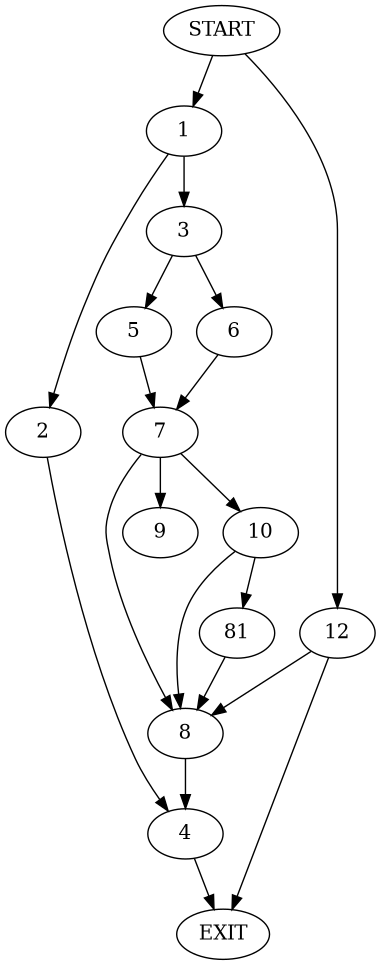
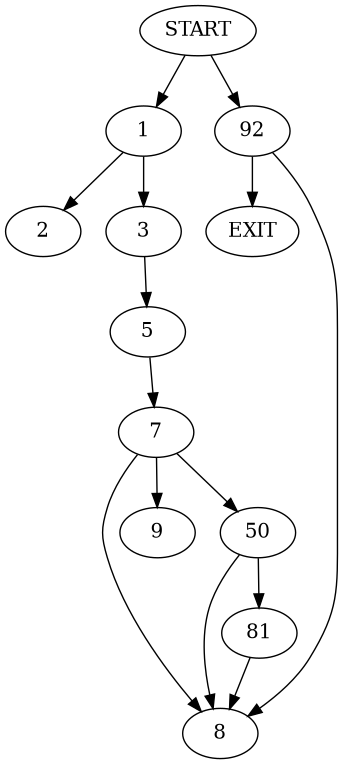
node "6": removed
node "10": label "10" -> "50"
node "12": label "12" -> "92"
node "4": removed
